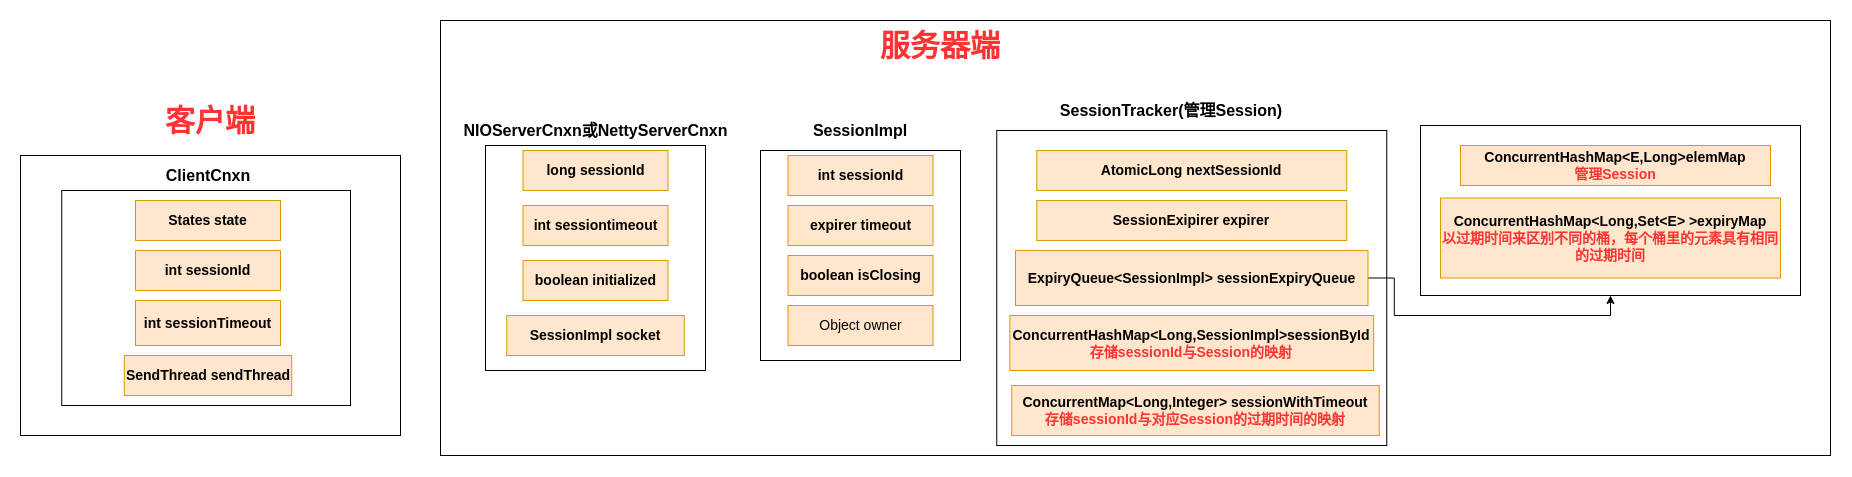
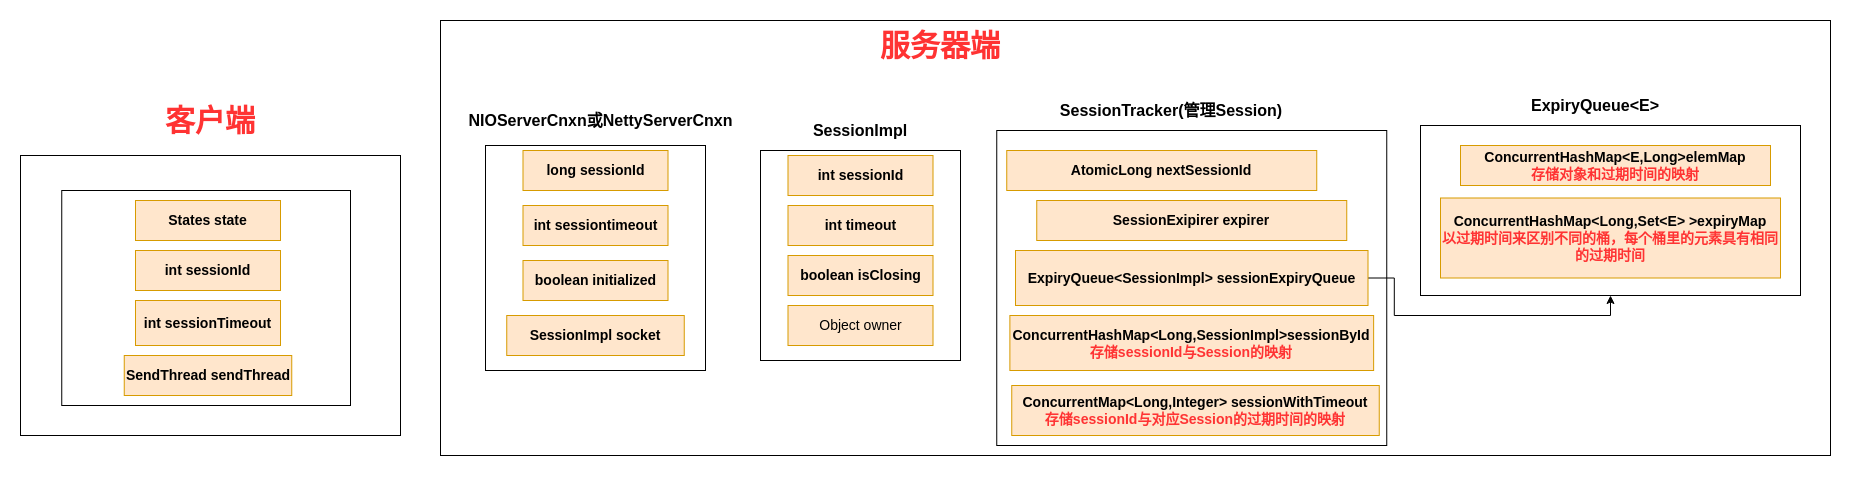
node "ExpiryQueue<E>": added
node "NIOServerCnxn或NettyServerCnxn": moved (596, 131) -> (601, 121)
node "ConcurrentHashMap<E,Long>elemMap 管理Session": label "ConcurrentHashMap<E,Long>elemMap 管理Session" -> "ConcurrentHashMap<E,Long>elemMap 存储对象和过期时间的映射"
node "AtomicLong nextSessionId": moved (1192, 171) -> (1162, 171)
node "ClientCnxn": removed
node "expirer timeout": label "expirer timeout" -> "int timeout"
